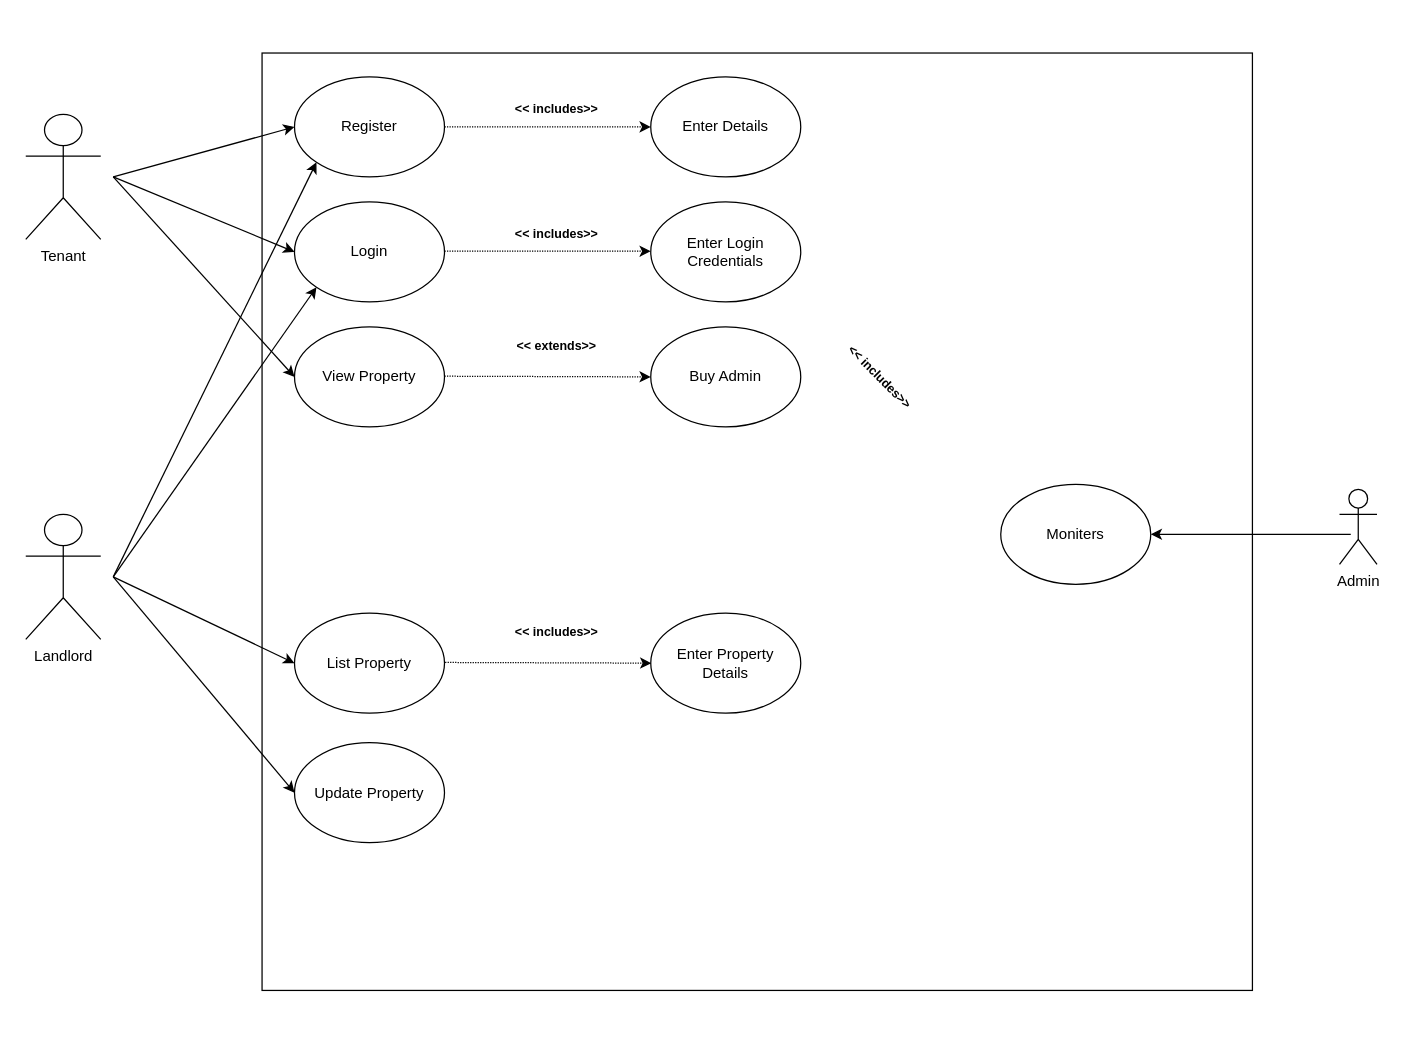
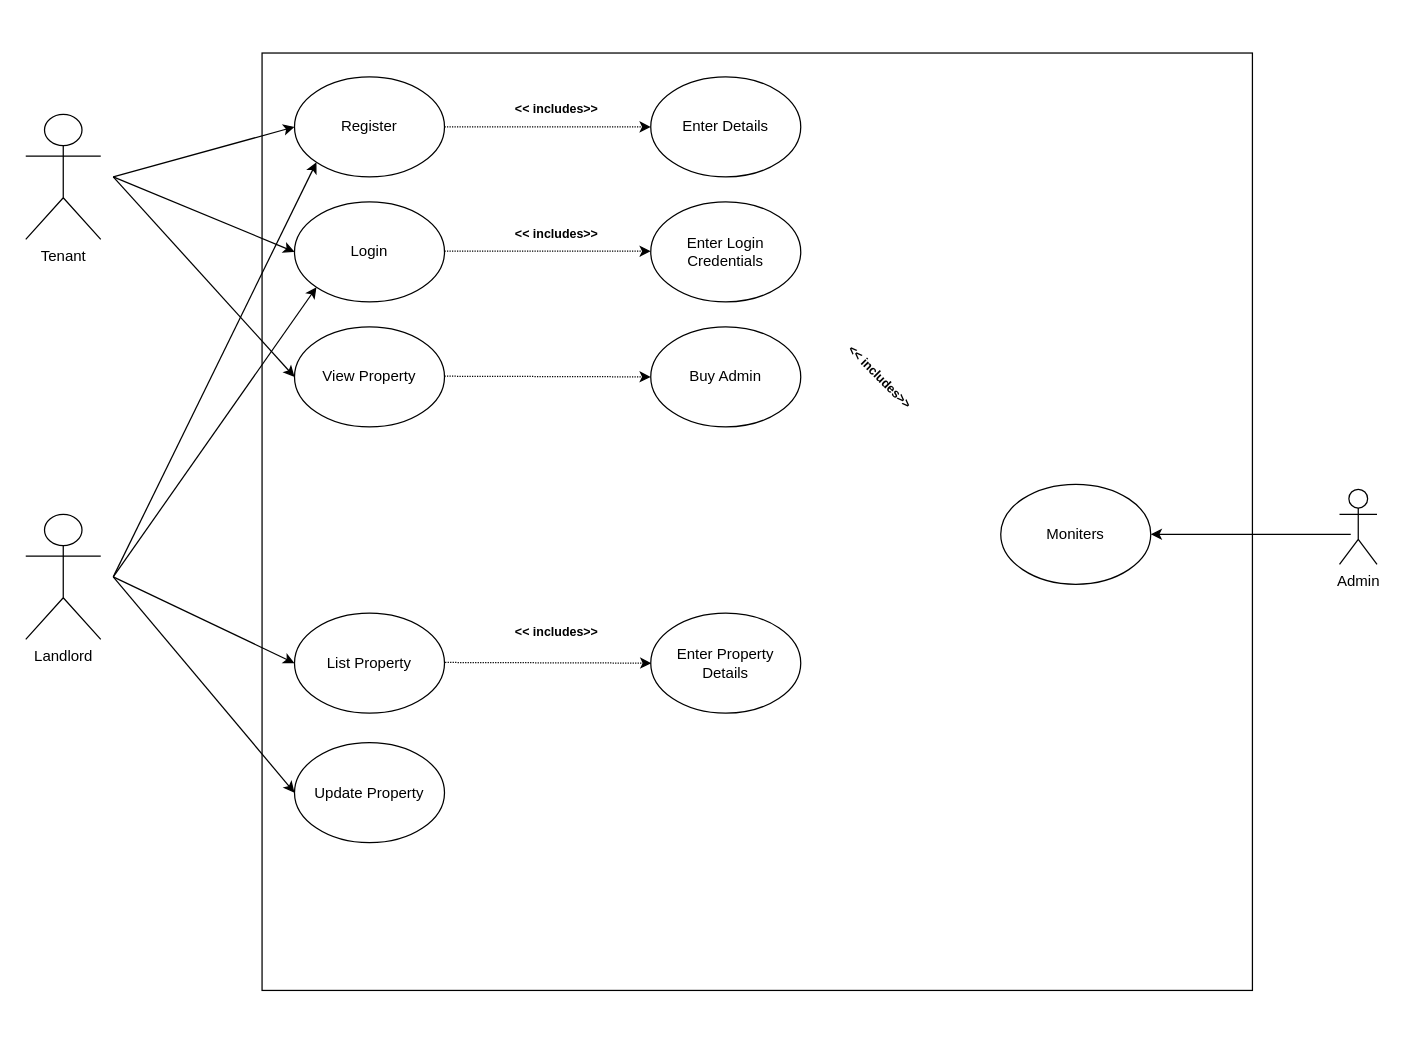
node "<< extends>>": removed
